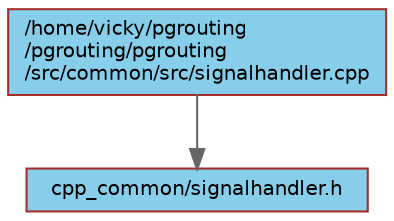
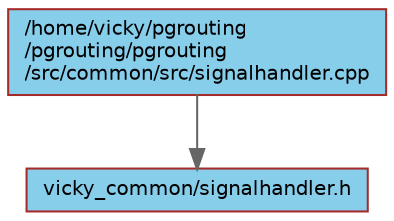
node "cpp_common/signalhandler.h": label "cpp_common/signalhandler.h" -> "vicky_common/signalhandler.h"
